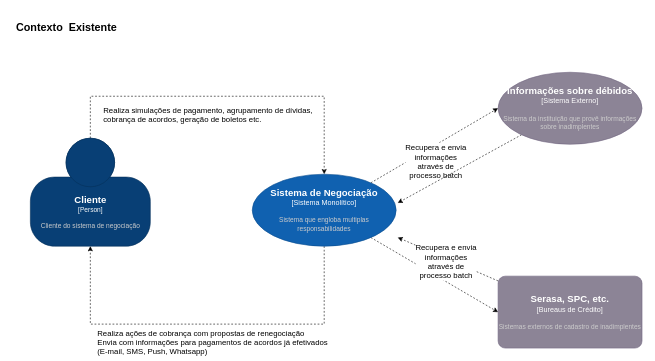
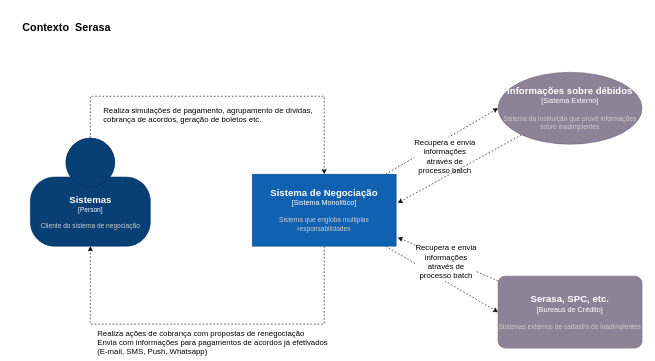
node "Contexto Existente": label "Contexto Existente" -> "Contexto Serasa"
node "Sistema de Negociação [Sistema Monolítico] Sistema que engloba multiplas responsabilidades": shape ellipse -> rectangle
node "Cliente [Person] Cliente do sistema de negociação": label "Cliente [Person] Cliente do sistema de negociação" -> "Sistemas [Person] Cliente do sistema de negociação"
